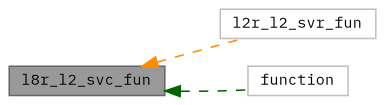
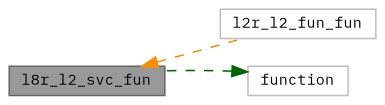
node "l2r_l2_svr_fun": label "l2r_l2_svr_fun" -> "l2r_l2_fun_fun"
edge "function" -> "l8r_l2_svc_fun": reversed
